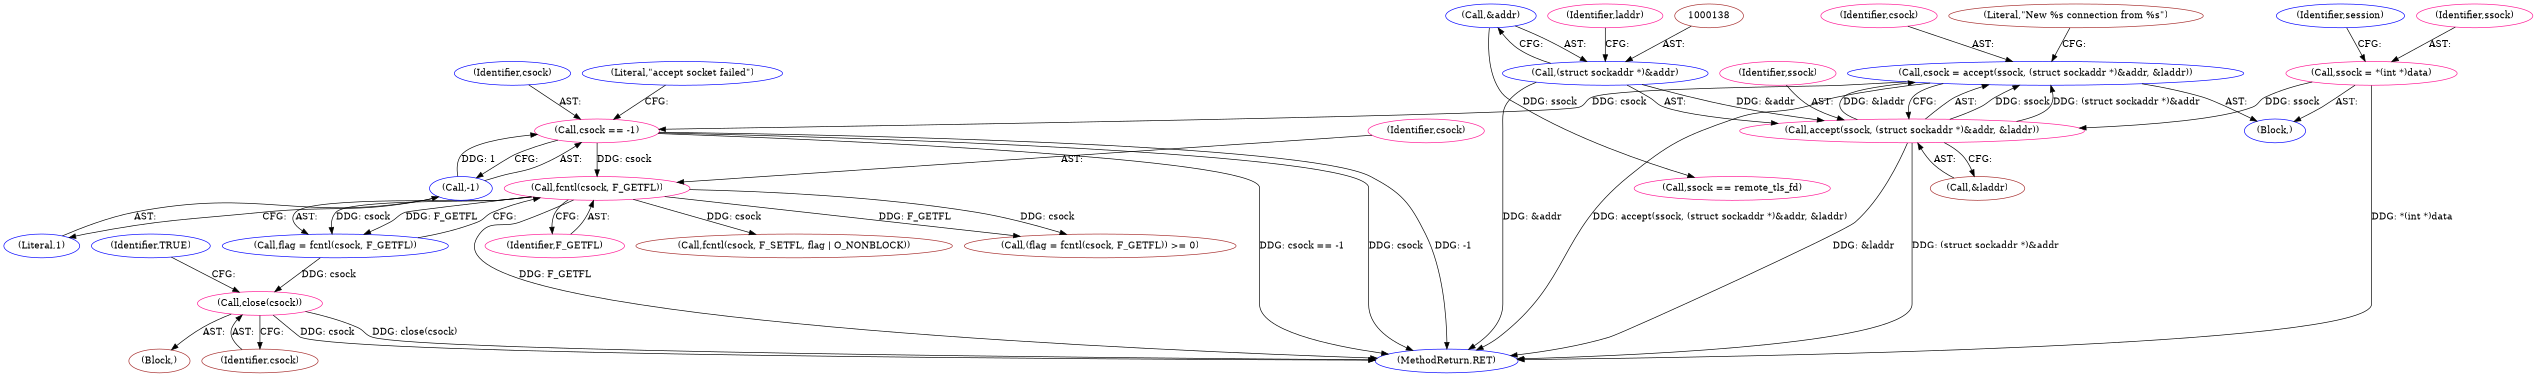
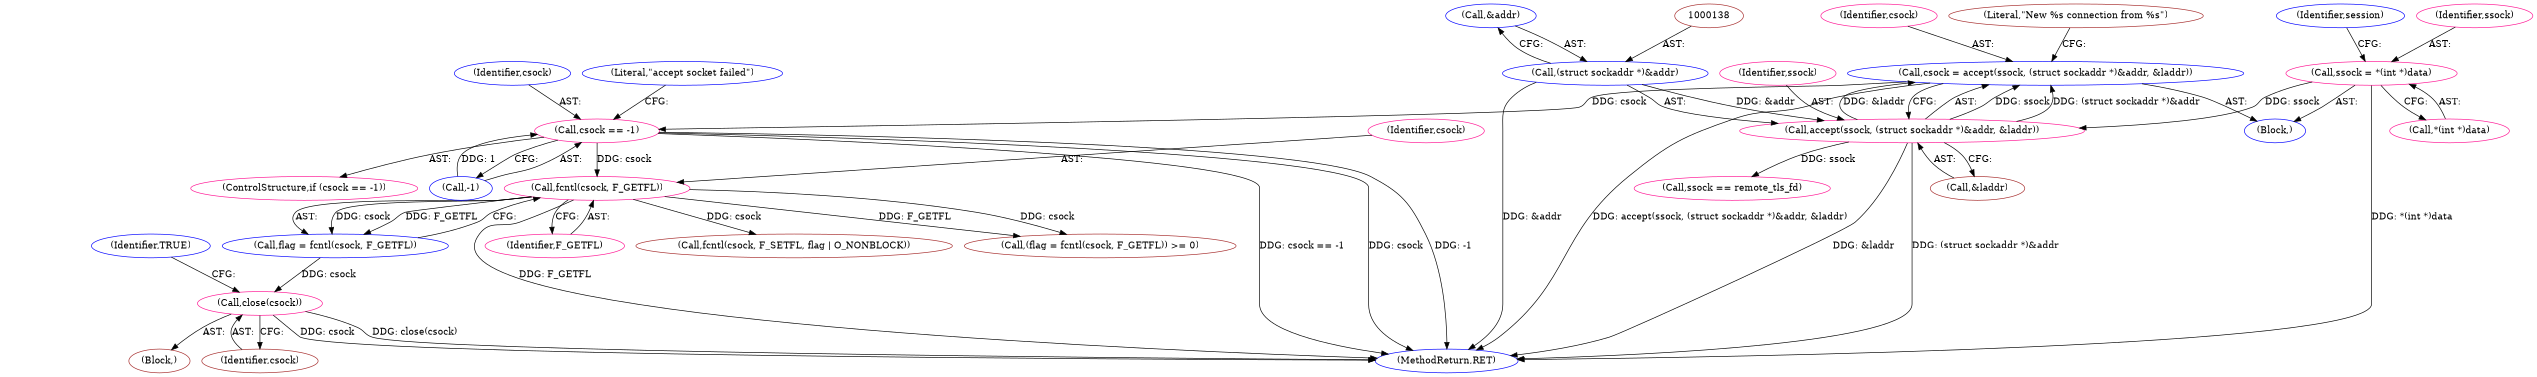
node "(Identifier,laddr)": removed
edge "(Call,&addr)" -> "(Call,ssock == remote_tls_fd)": now "(Call,accept(ssock, (struct sockaddr *)&addr, &laddr))" -> "(Call,ssock == remote_tls_fd)"
node "(Call,*(int *)data)": added
node "(ControlStructure,if (csock == -1))": added
node "(Literal,1)": removed
